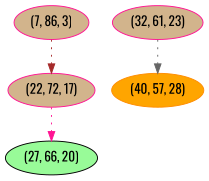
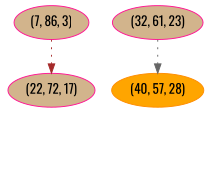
node "(27, 66, 20)": removed
